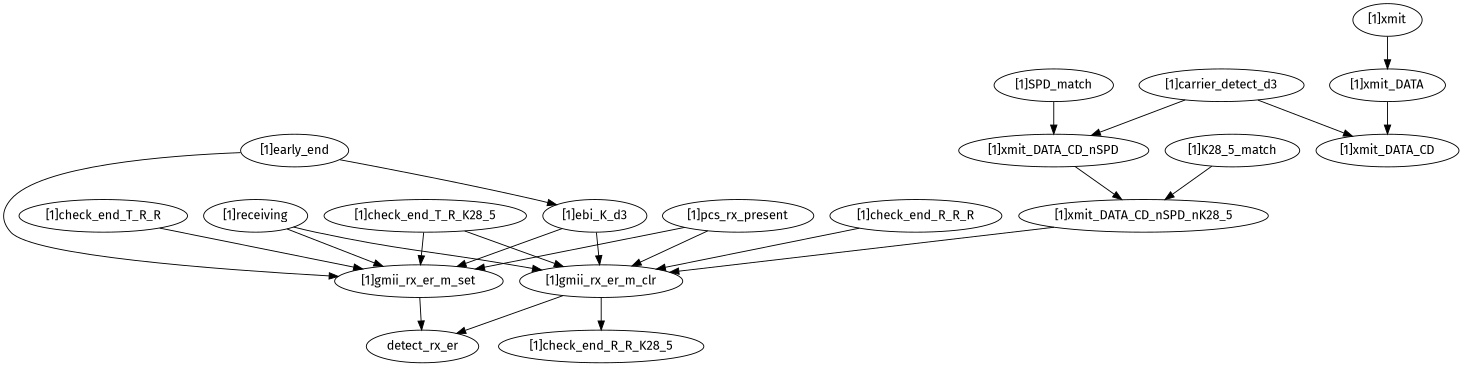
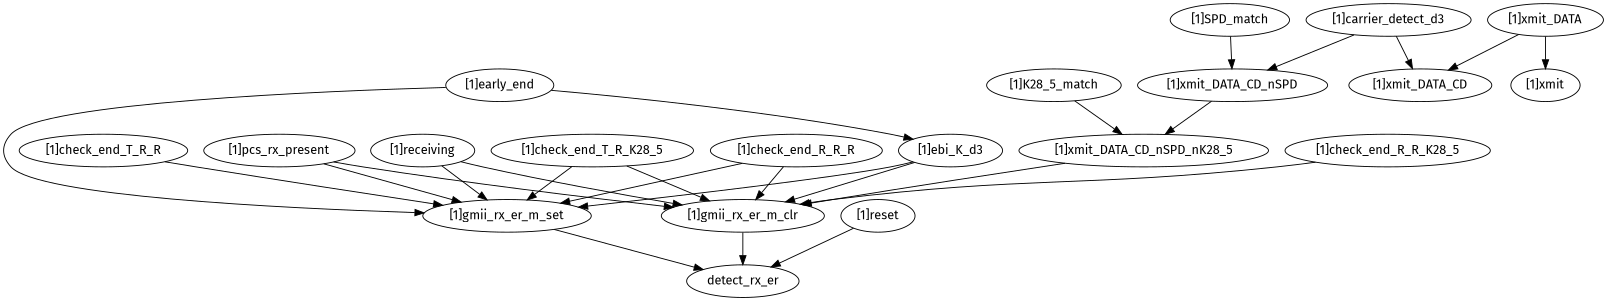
edge "[1]xmit" -> "[1]xmit_DATA": reversed
edge "[1]check_end_R_R_R" -> "[1]gmii_rx_er_m_set": added
node "[1]reset": added
edge "[1]gmii_rx_er_m_clr" -> "[1]check_end_R_R_K28_5": reversed
